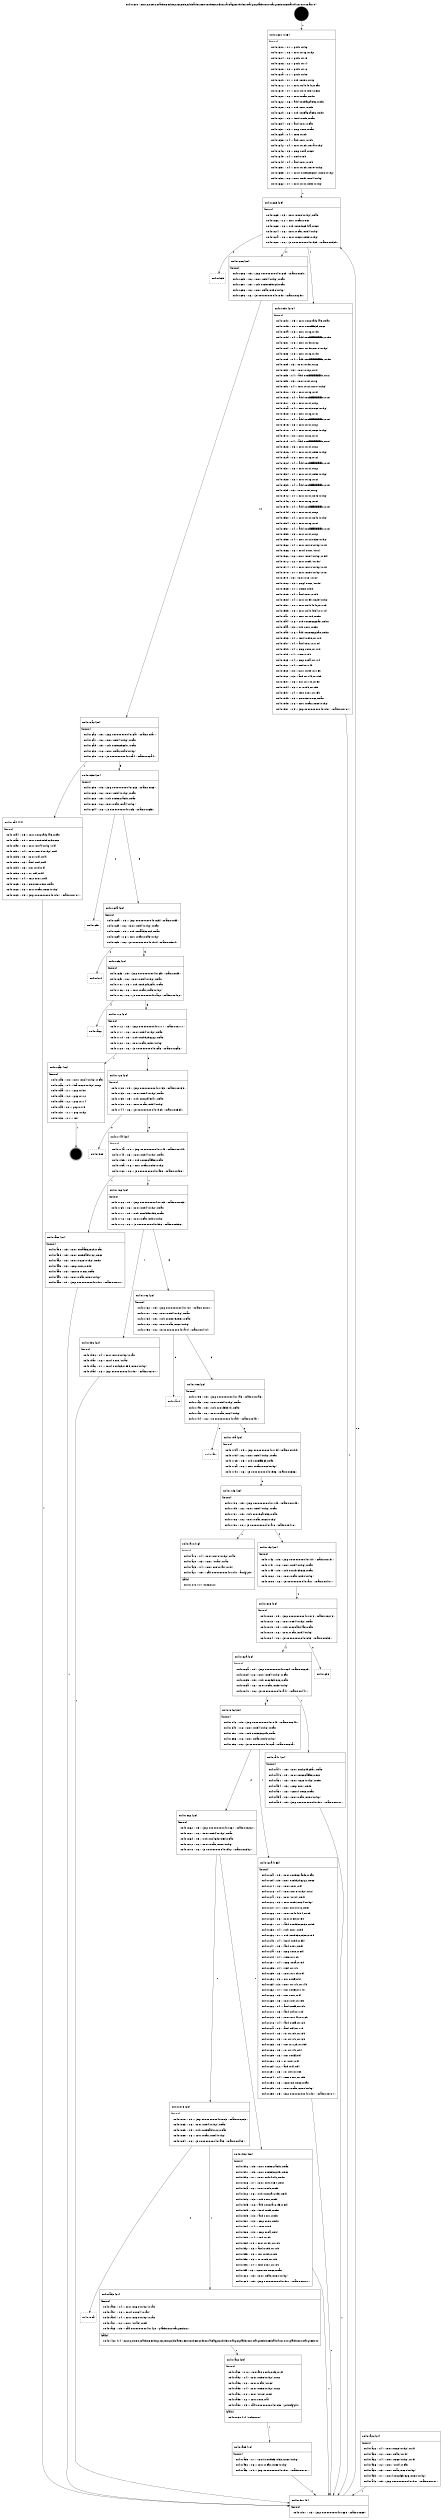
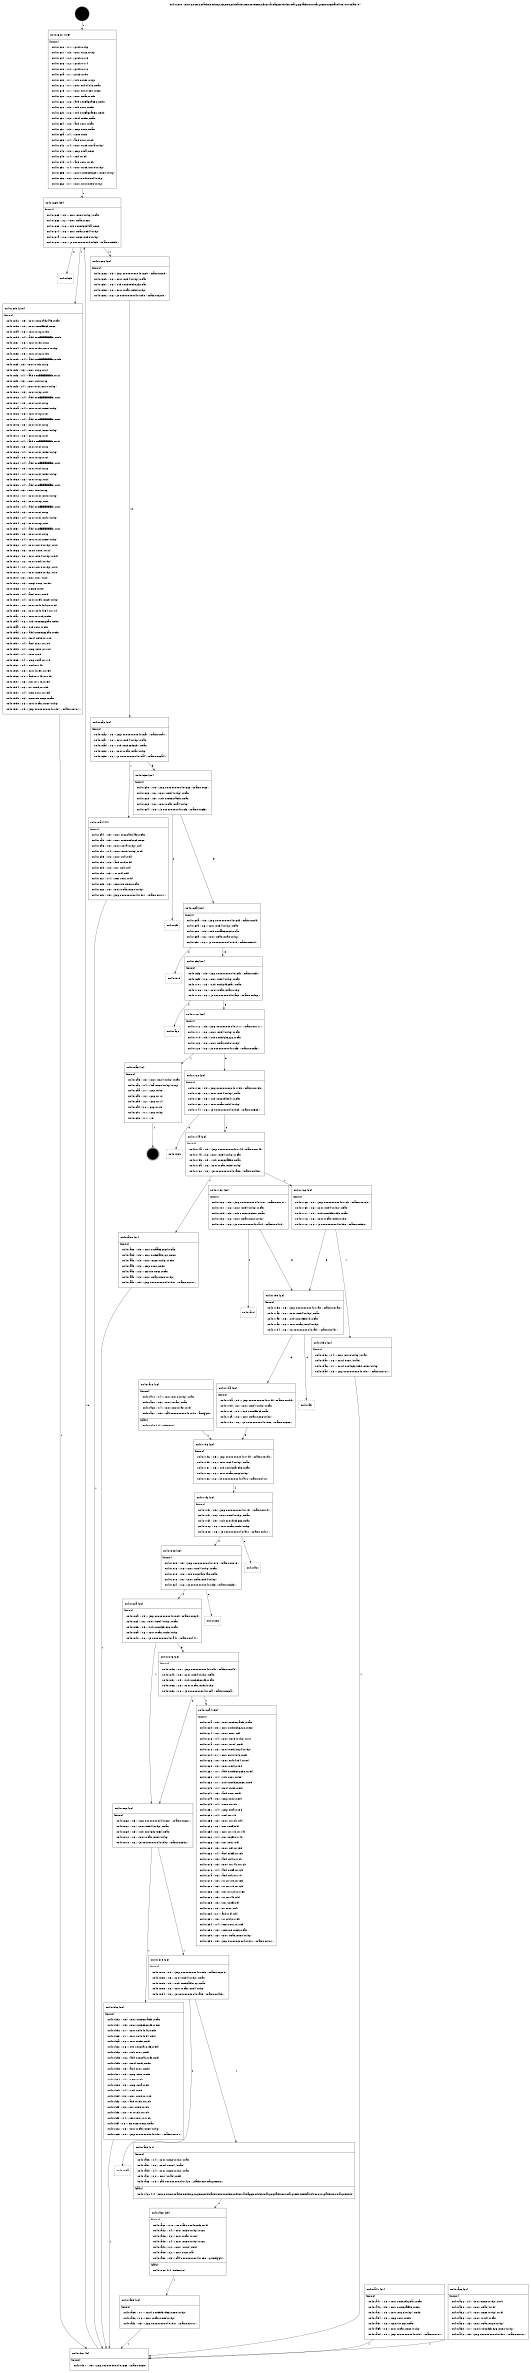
edge "0x4016da [28]" -> "0x4016f6 [28]": label " 9" -> " 10"
edge "0x401766 [28]" -> "0x401782 [28]": now "0x401766 [28]" -> "0x40179e [28]"
edge "0x4017d6 [28]" -> "0x401a1c [16]": reversed
node "0x401a01": added
edge "0x40182a [28]" -> "0x401a47 [27]": now "0x40182a [28]" -> "0x401862 [28]"
edge "0x401c0a [153]" -> "0x401d07 [5]": removed, label "1"
